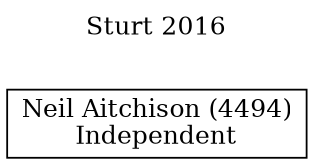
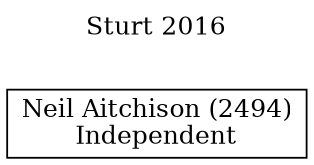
node "Neil Aitchison (4494) Independent": label "Neil Aitchison (4494) Independent" -> "Neil Aitchison (2494) Independent"
